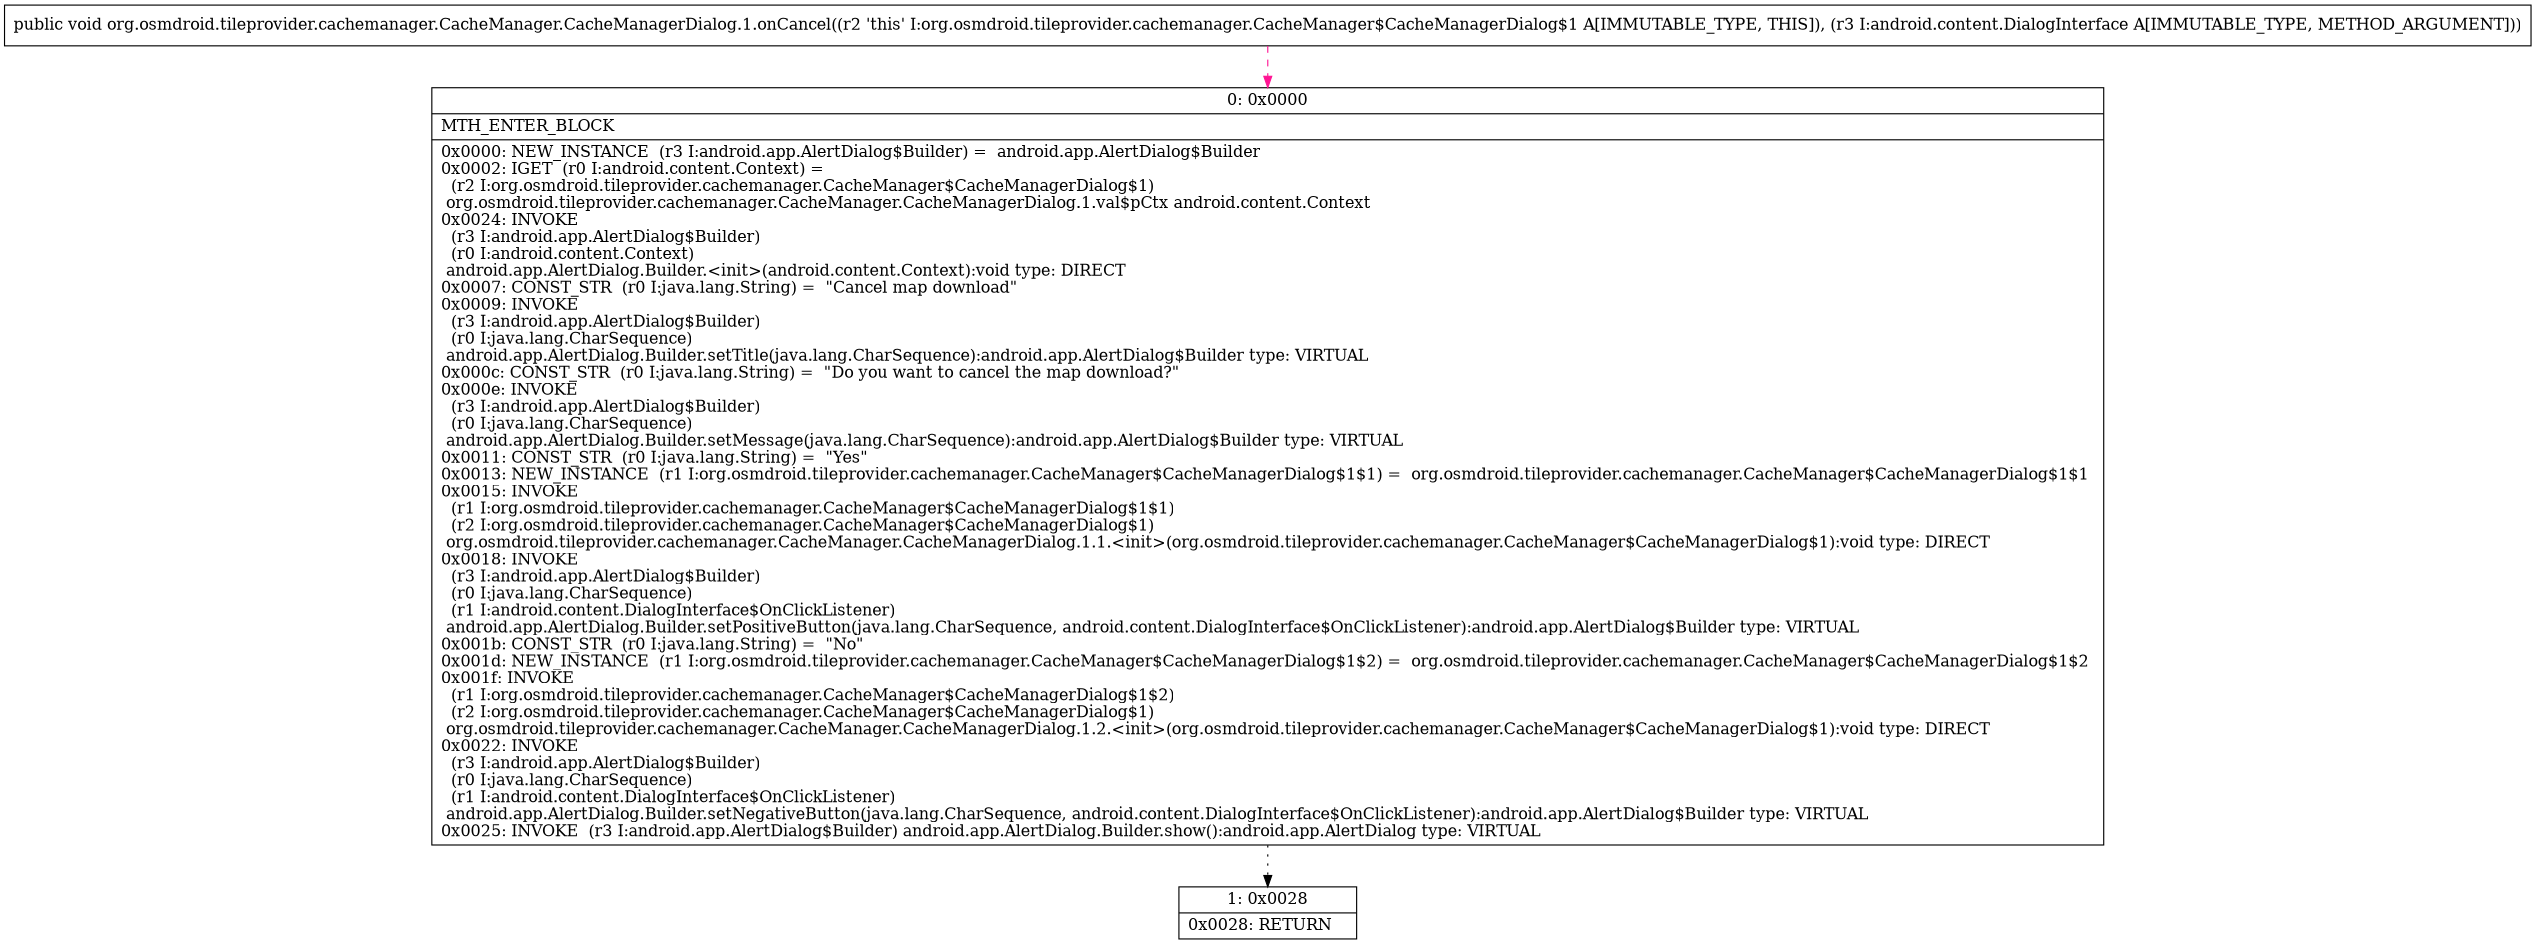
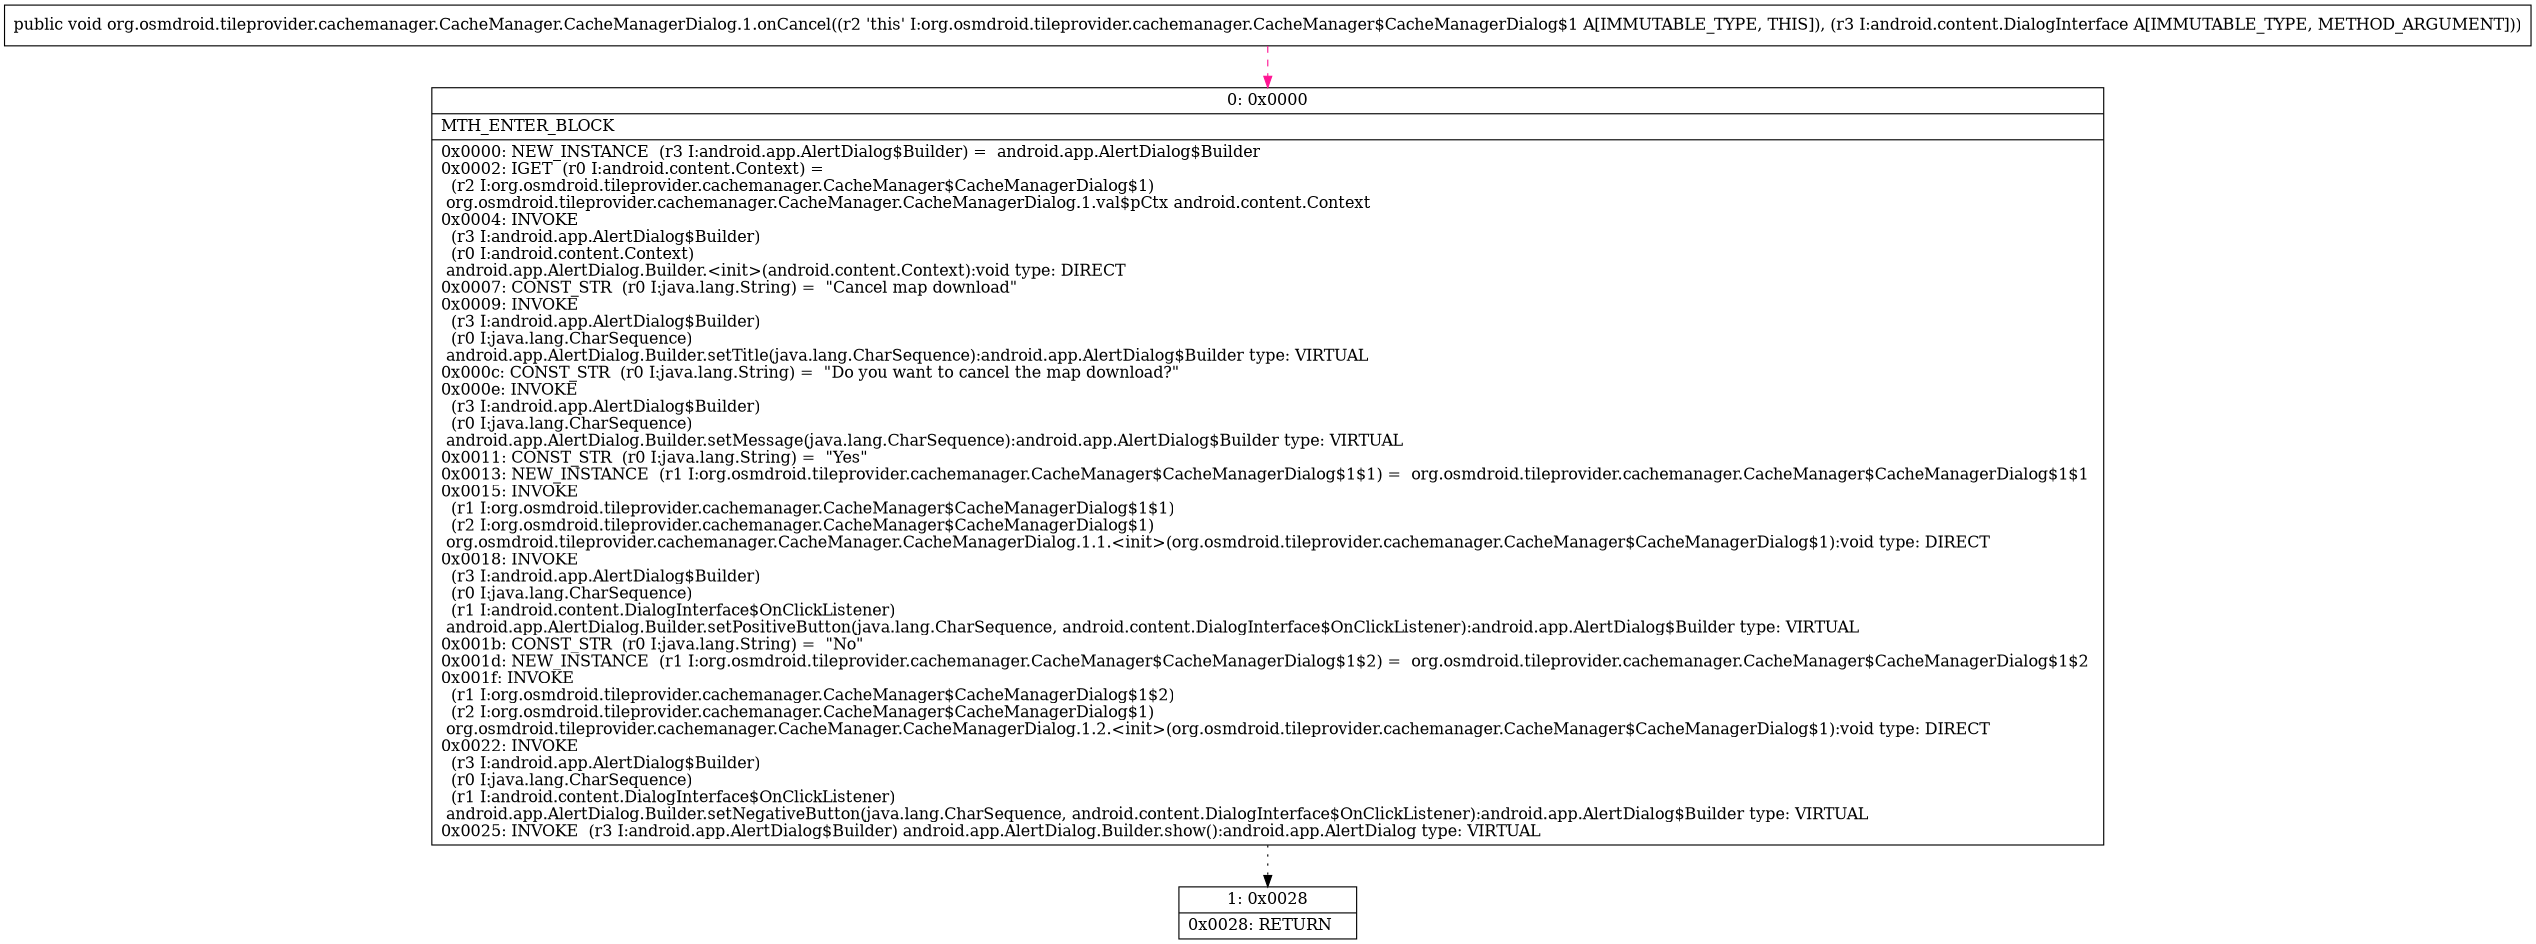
node "0: 0x0000": text "0x0024: INVOKE" -> "0x0004: INVOKE"
